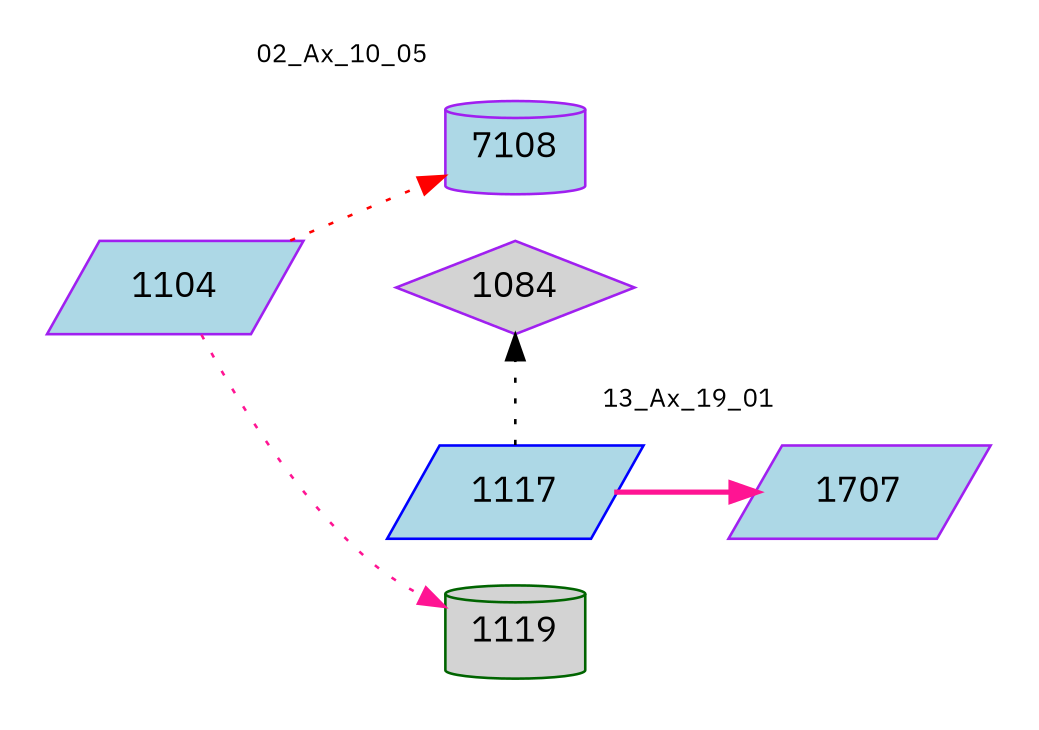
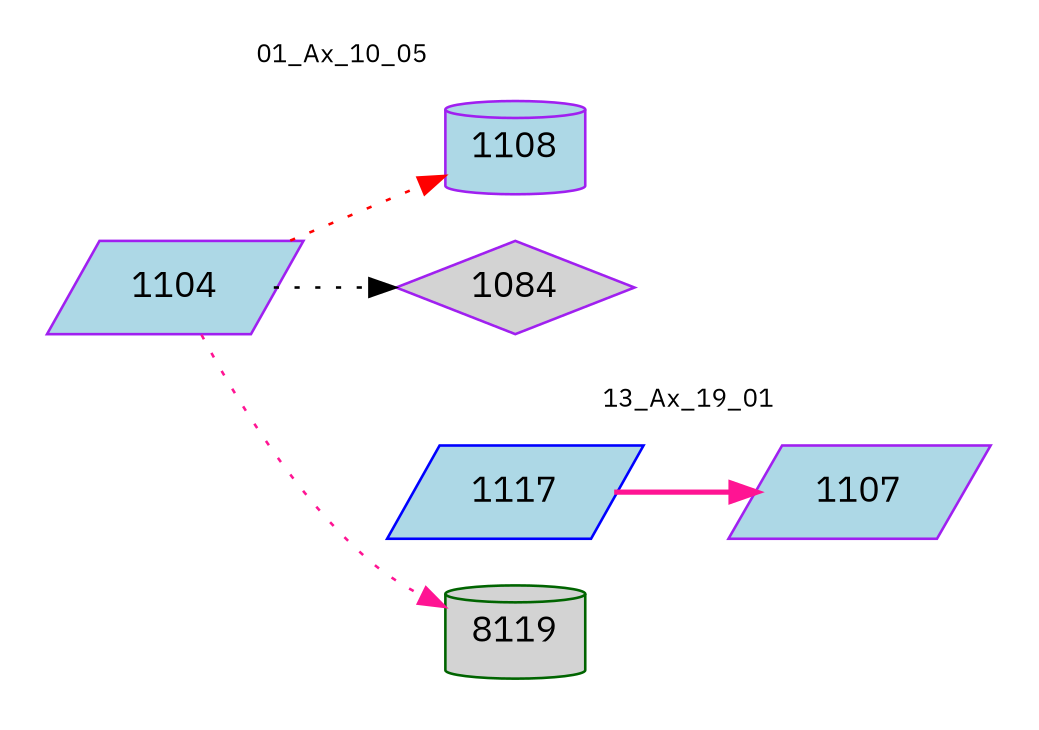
cluster "02_Ax_10_05": label "02_Ax_10_05" -> "01_Ax_10_05"
node "7108": label "7108" -> "1108"
edge "1117" -> "1084": now "1104" -> "1084"
node "1707": label "1707" -> "1107"
node "1119": label "1119" -> "8119"
